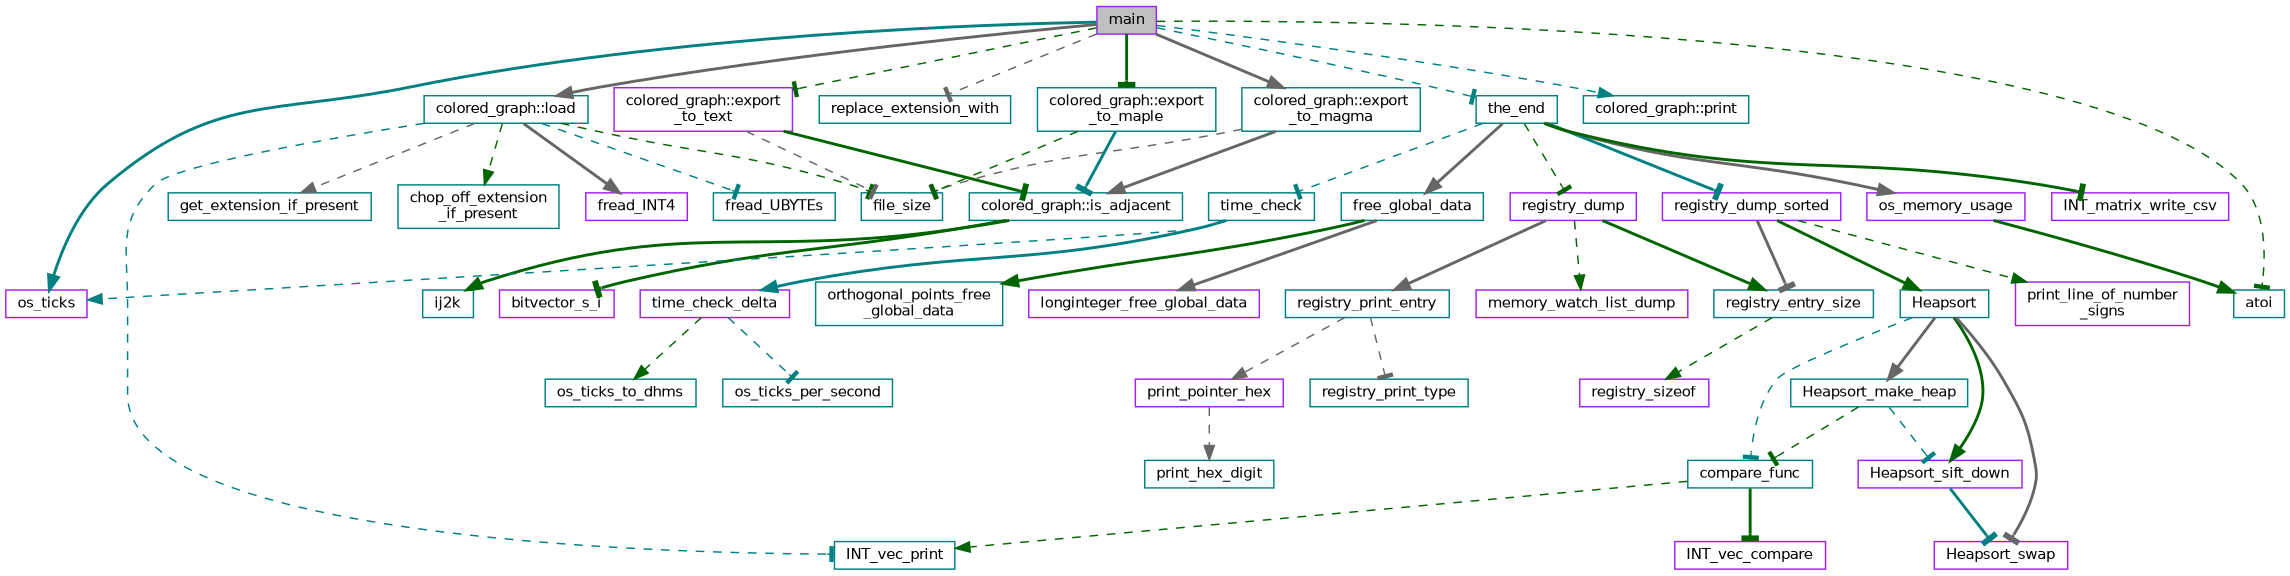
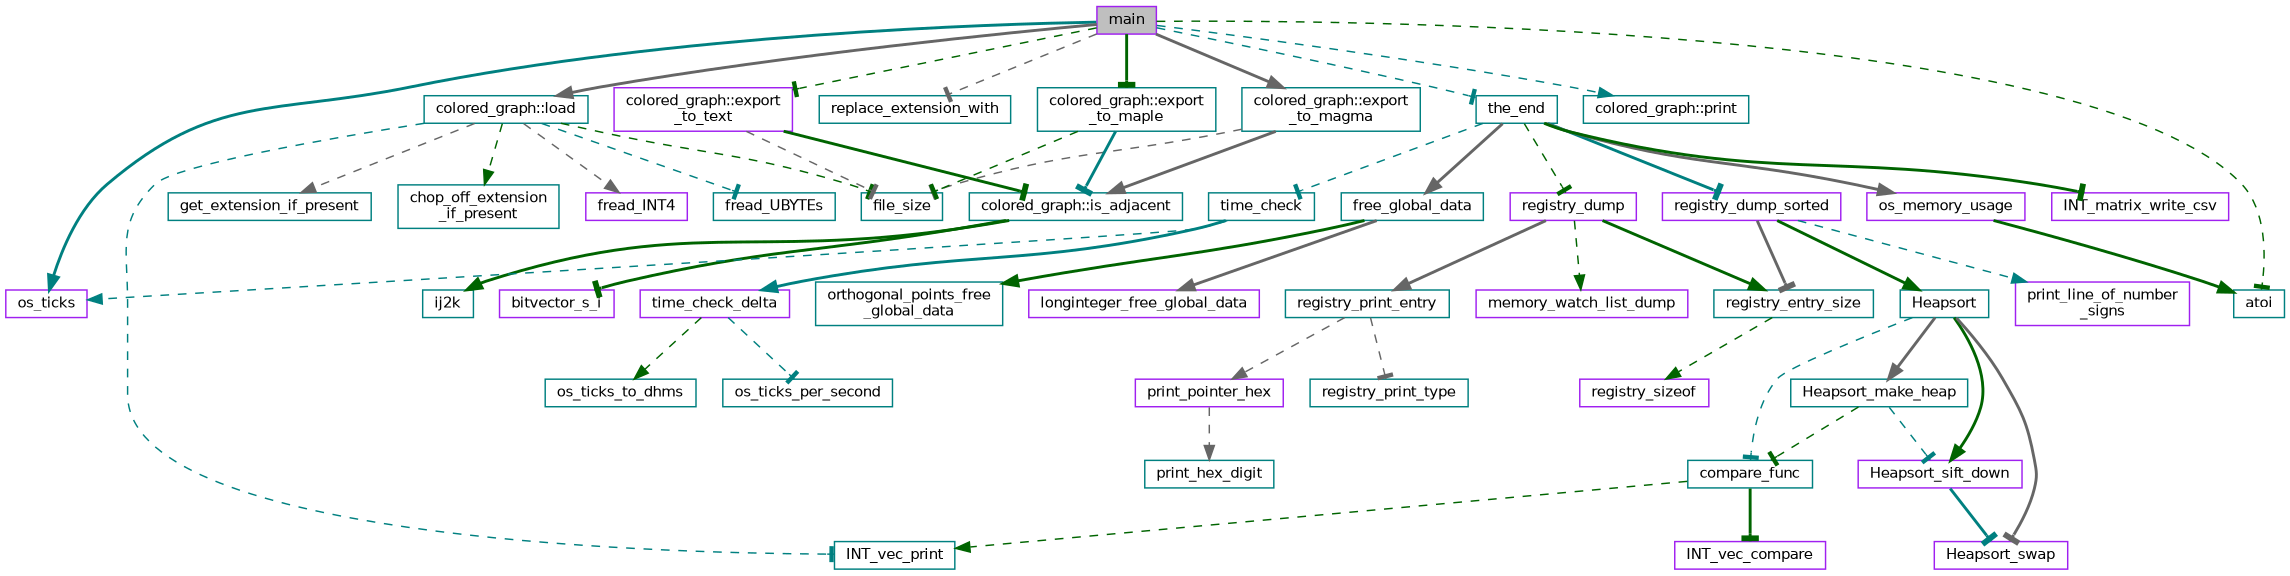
edge "colored_graph::load" -> "fread_INT4": style bold -> dashed
edge "registry_dump_sorted" -> "print_line_of_number _signs": color darkgreen -> teal
